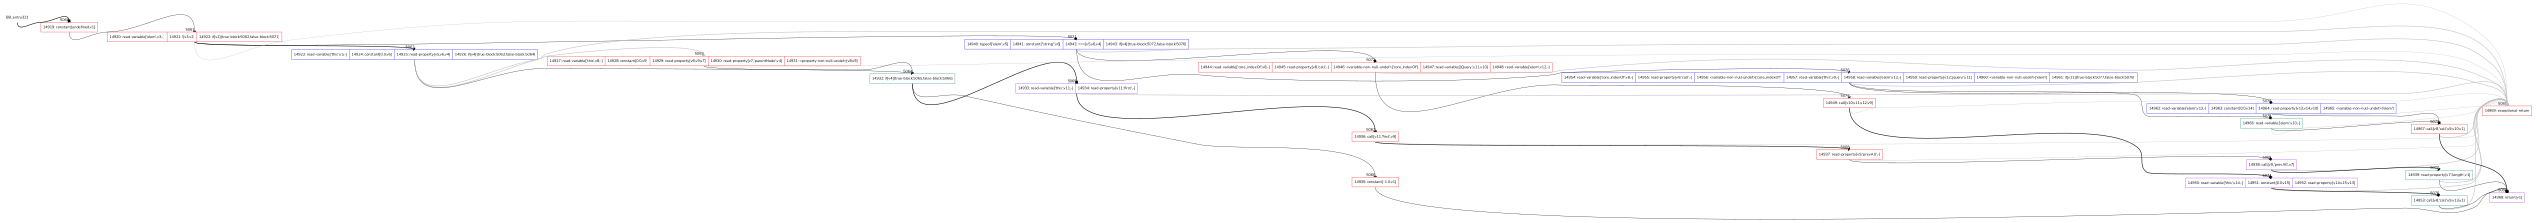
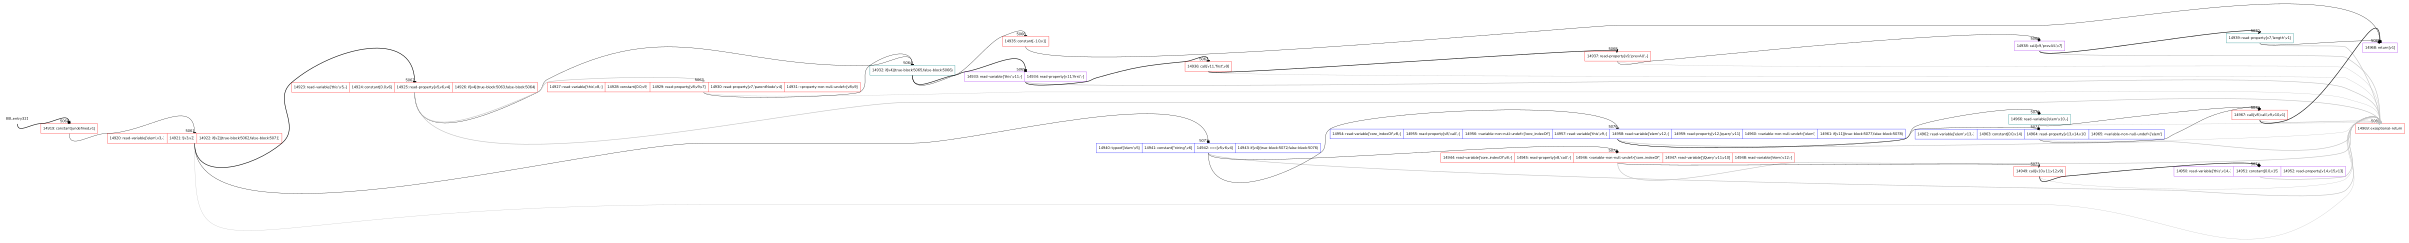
node "14923: read-variable['this',v5,-]": color blue -> red
node "14953: call[v8,'call',v9,v13,v1]": removed
